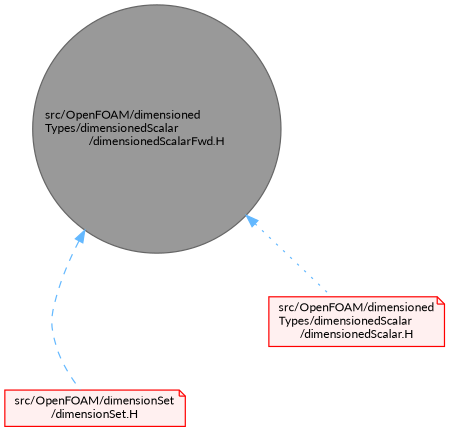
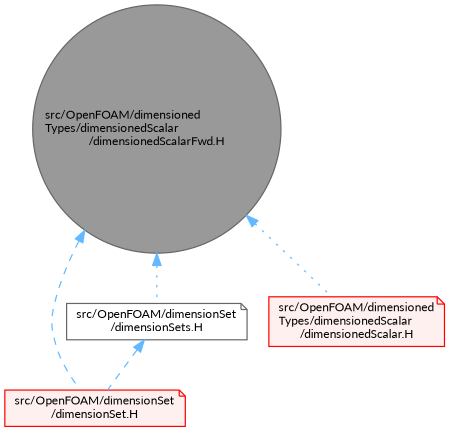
node "src/OpenFOAM/dimensionSet /dimensionSets.H": added
